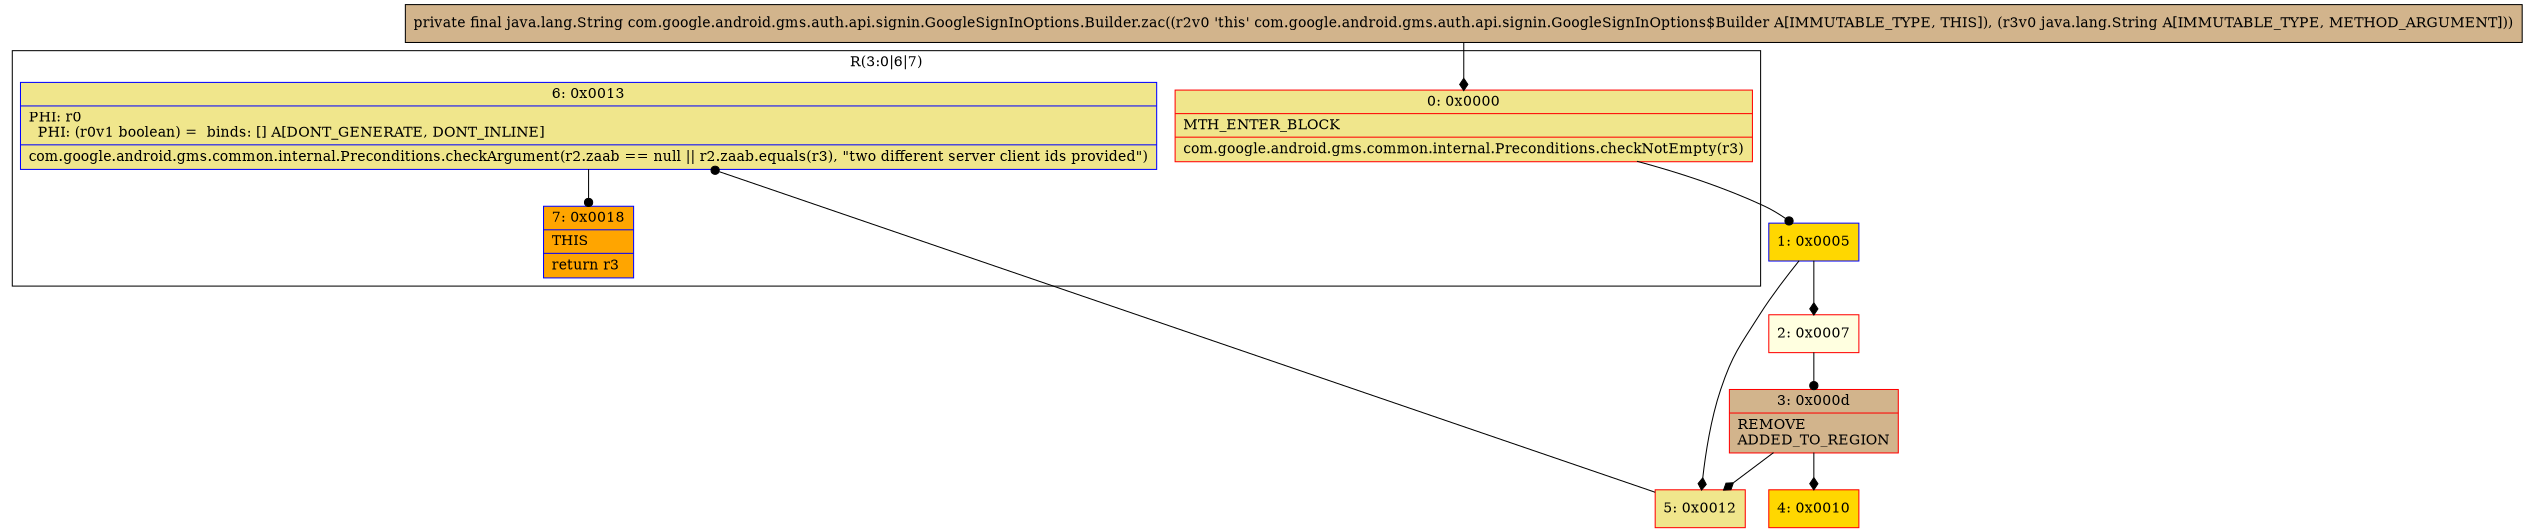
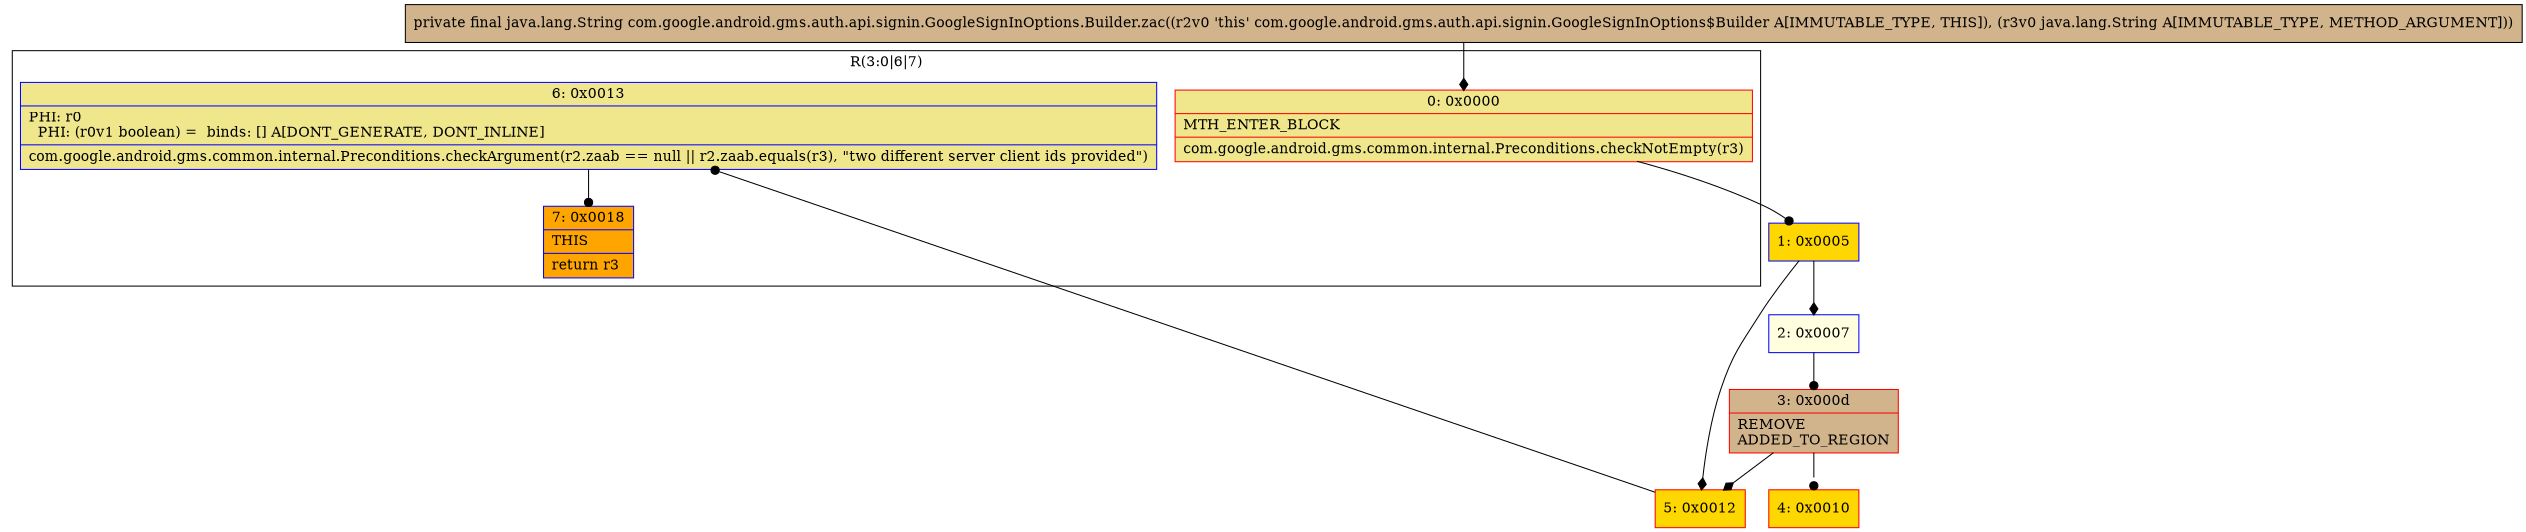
node "2: 0x0007": color red -> blue
edge "3: 0x000d" -> "4: 0x0010": arrowhead diamond -> dot
node "5: 0x0012": fillcolor khaki -> gold
